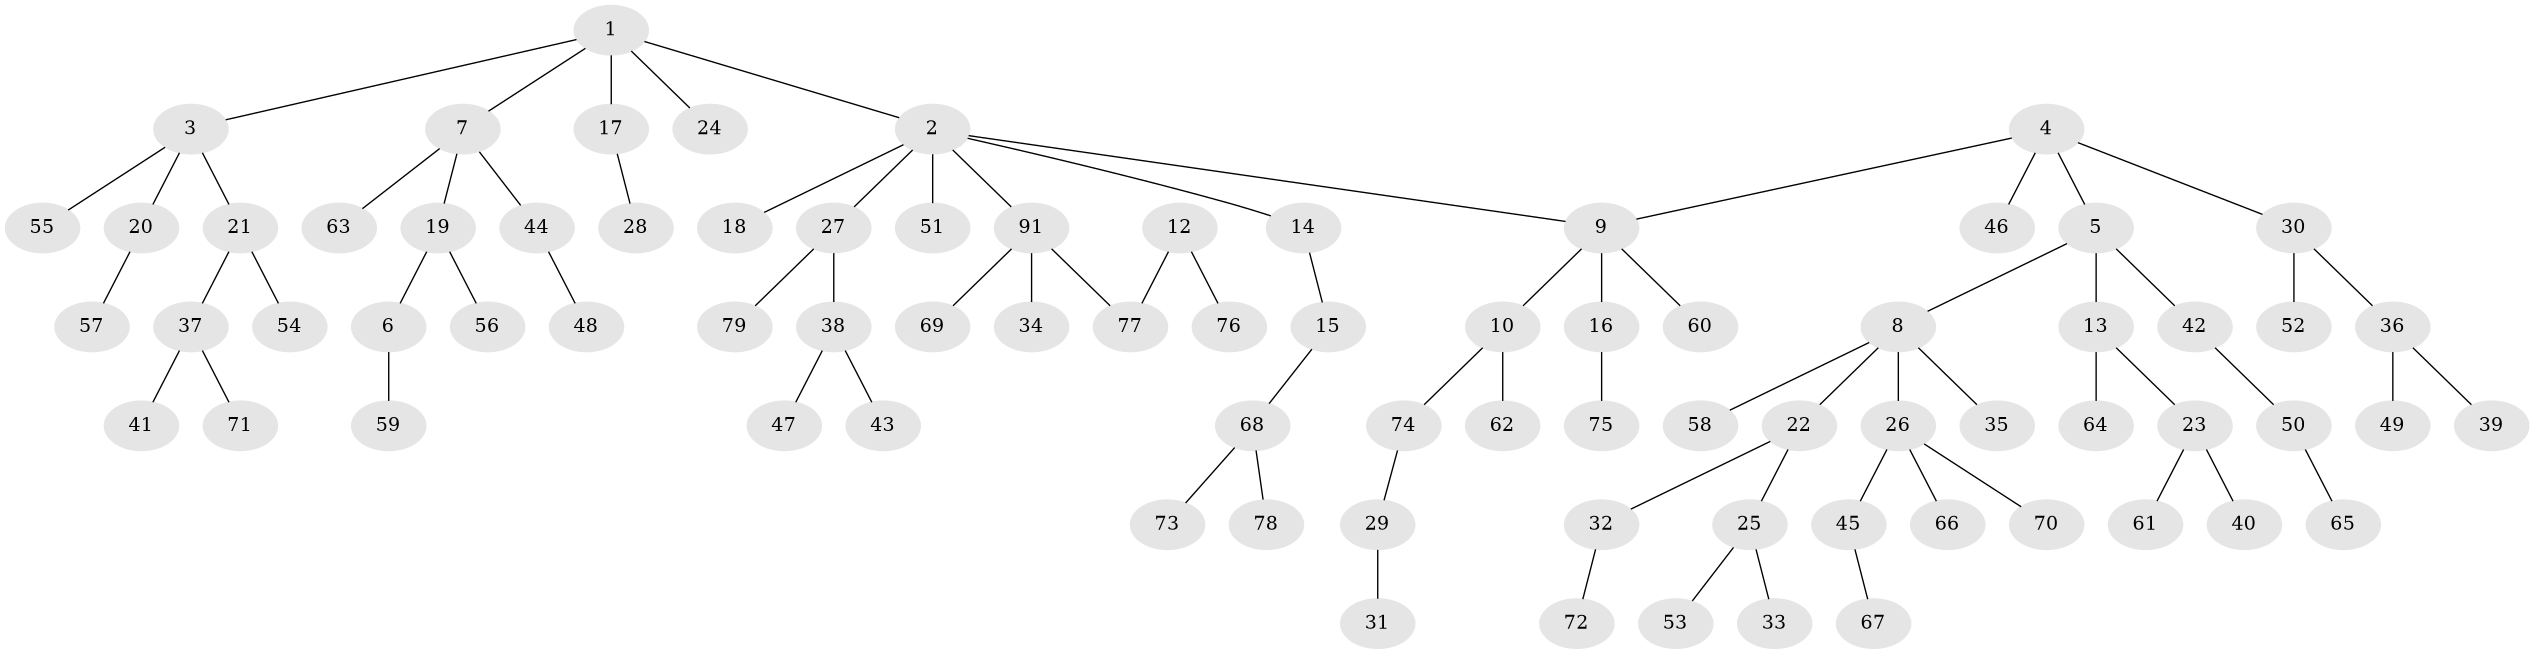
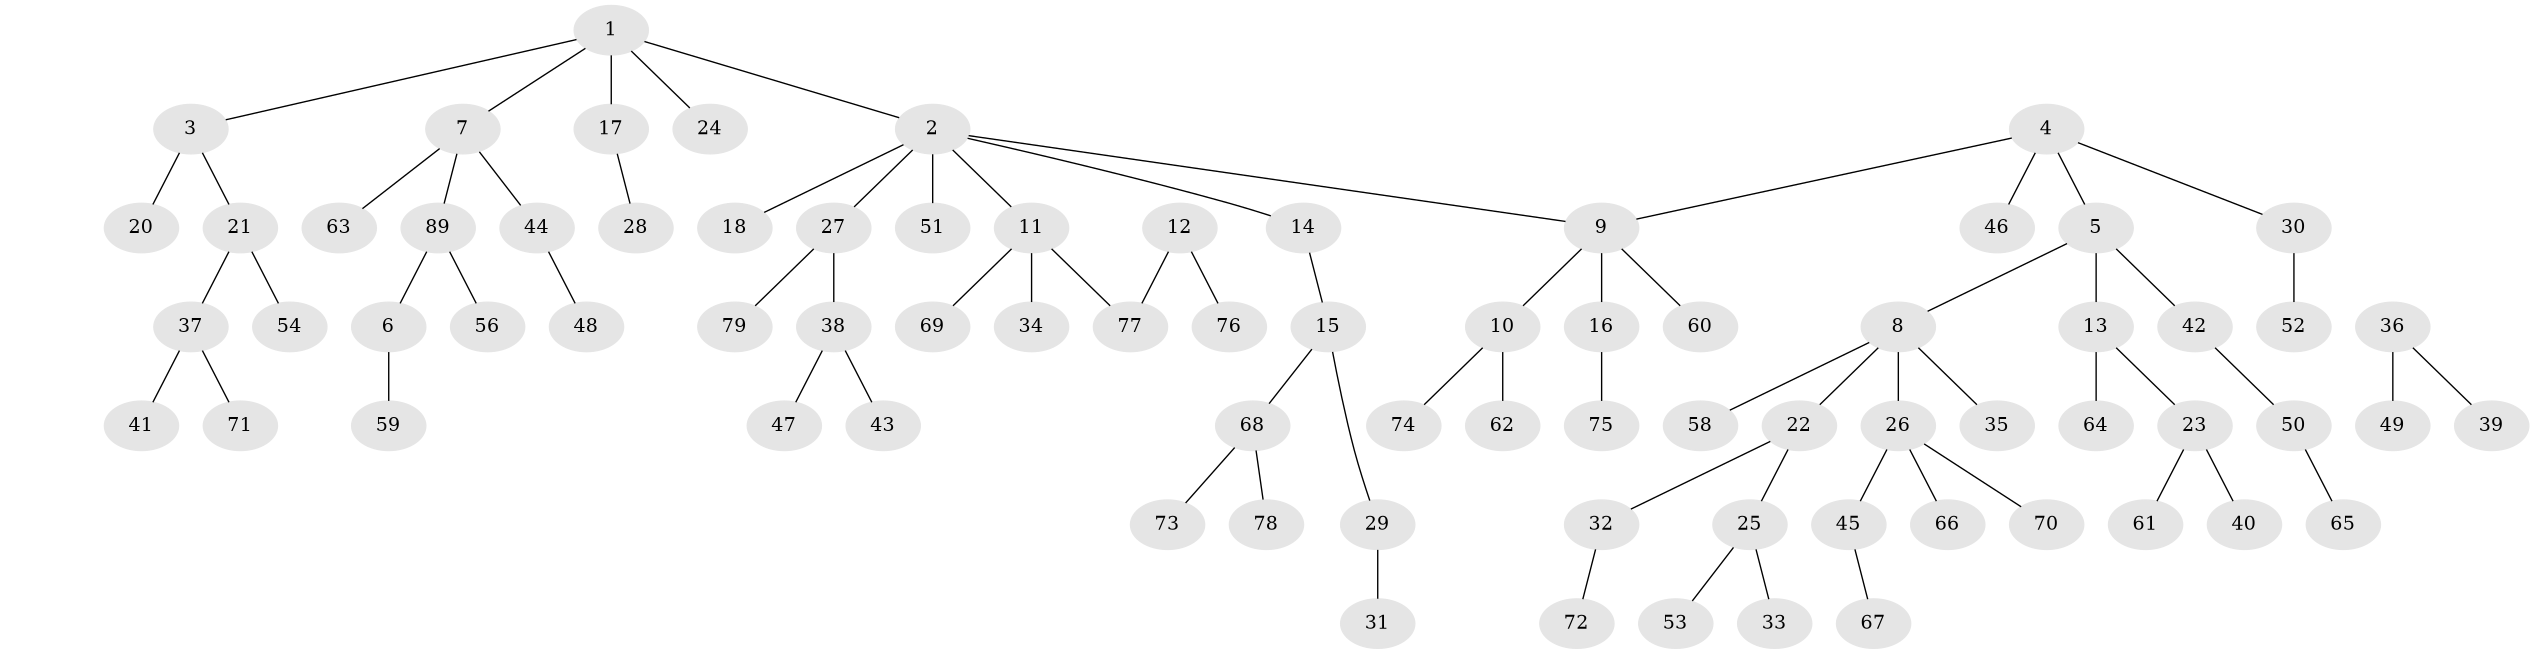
node "55": removed
node "19": label "19" -> "89"
node "91": label "91" -> "11"
edge "30" -- "36": removed
node "57": removed
edge "74" -- "29": now "15" -- "29"
